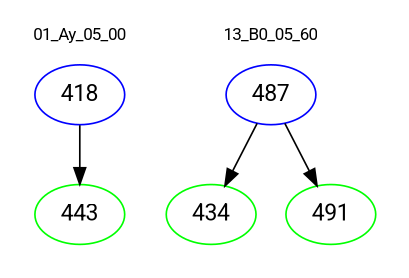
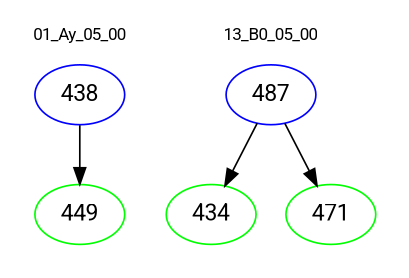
cluster "13_B0_05_60": label "13_B0_05_60" -> "13_B0_05_00"
node "418": label "418" -> "438"
node "443": label "443" -> "449"
node "491": label "491" -> "471"
